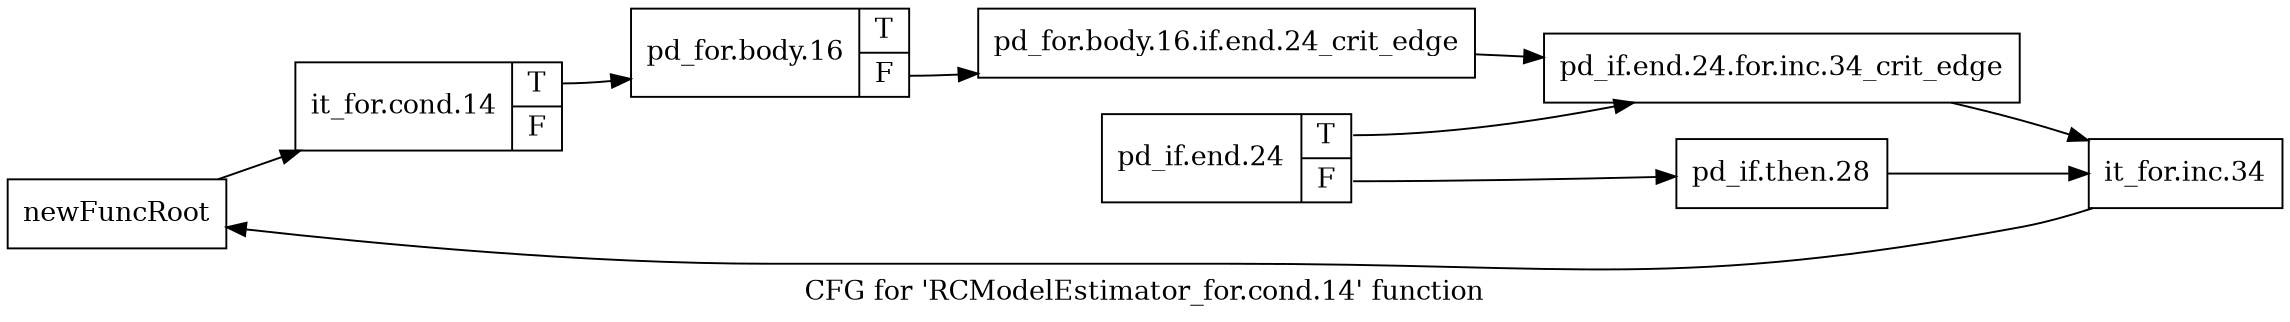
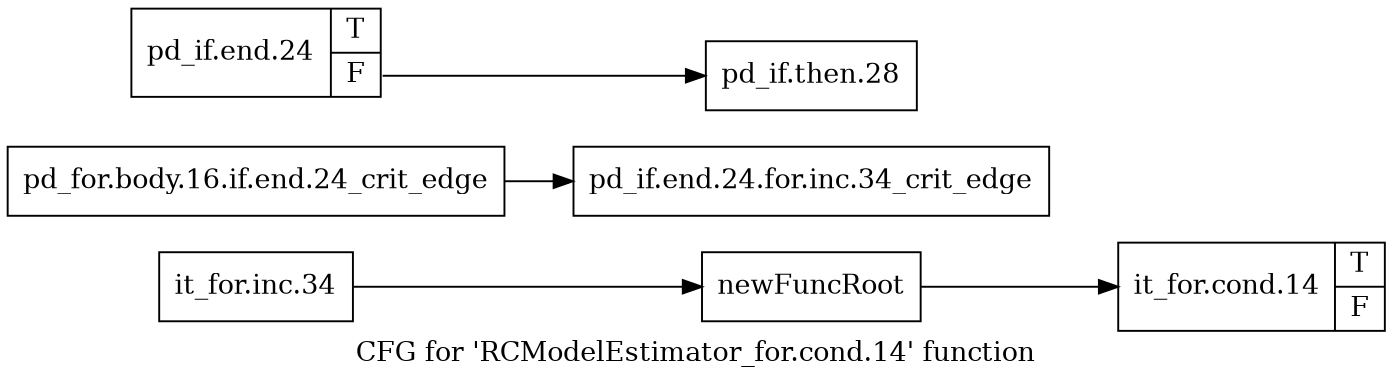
node "pd_for.body.16": removed
edge "pd_if.end.24.for.inc.34_crit_edge" -> "it_for.inc.34": removed
edge "pd_if.end.24" -> "pd_if.end.24.for.inc.34_crit_edge": removed
edge "pd_if.then.28" -> "it_for.inc.34": removed
